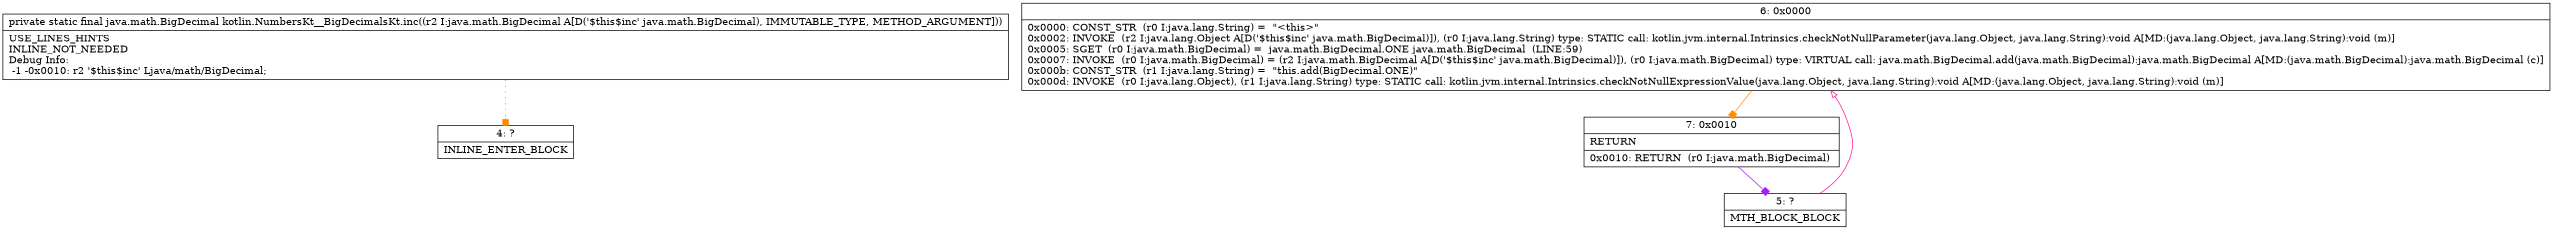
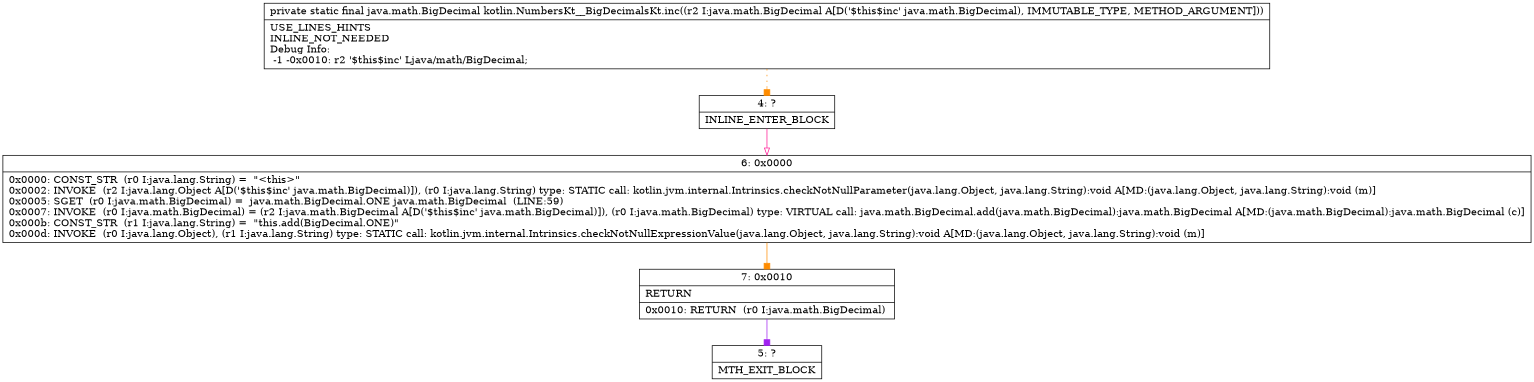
edge "5: ?" -> "6: 0x0000": now "4: ?" -> "6: 0x0000"
node "5: ?": text "MTH_BLOCK_BLOCK" -> "MTH_EXIT_BLOCK"
